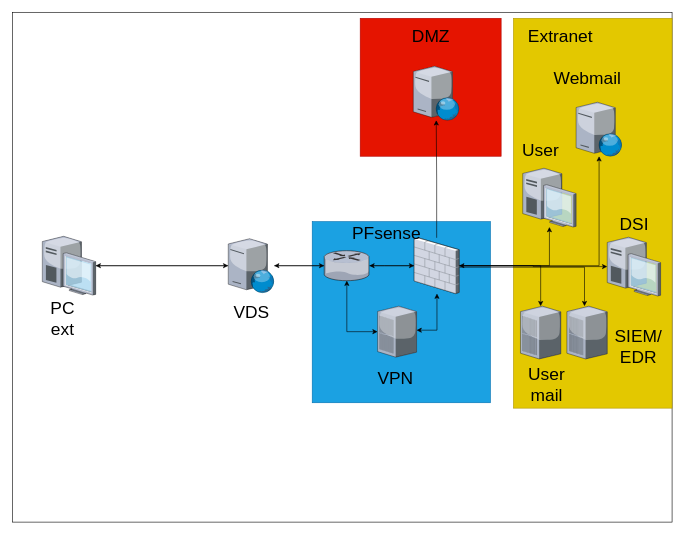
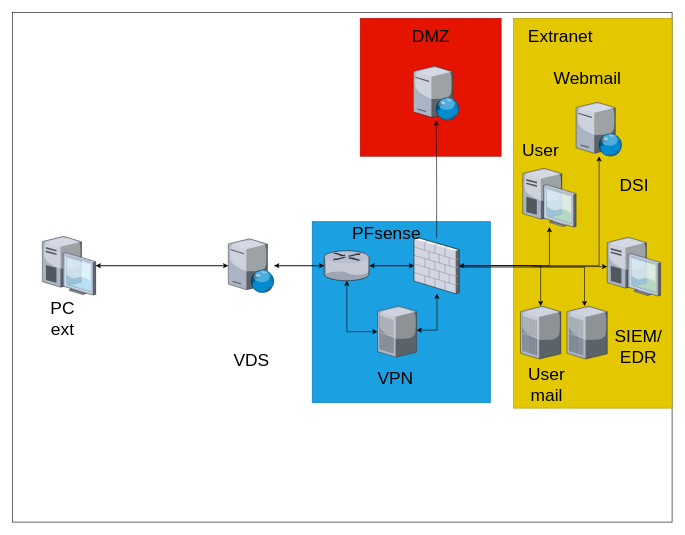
node "DSI": moved (635, 224) -> (635, 185)
node "VDS": moved (251, 312) -> (251, 360)
